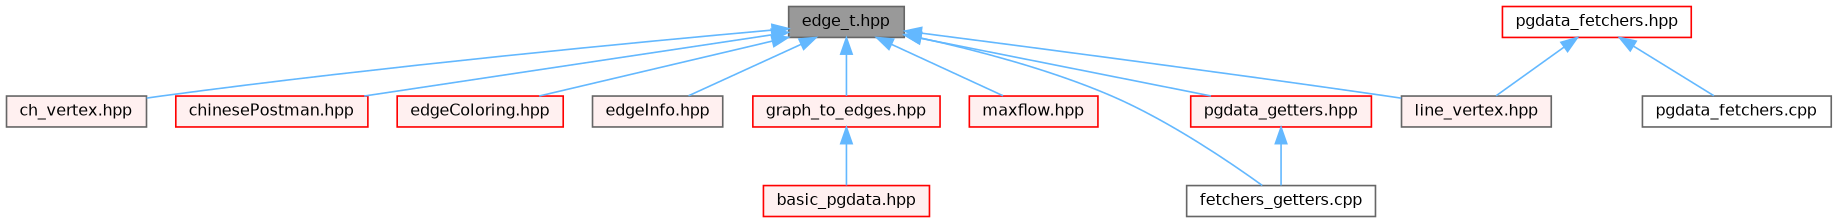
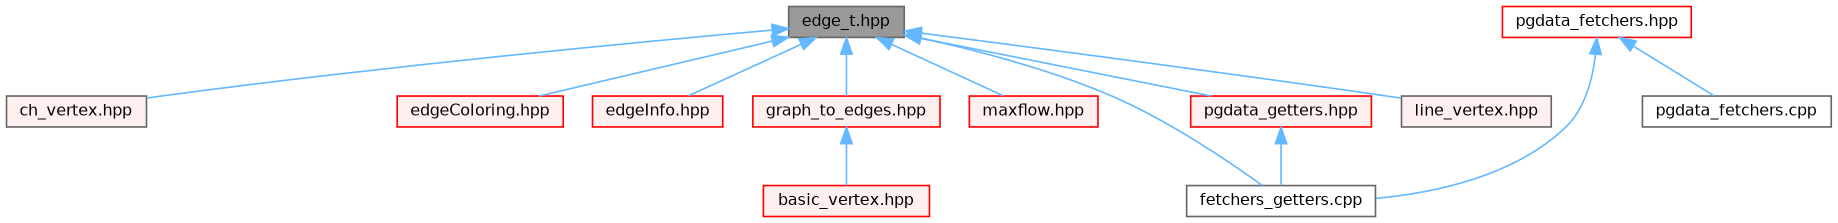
edge "line_vertex.hpp" -> "pgdata_fetchers.hpp": now "fetchers_getters.cpp" -> "pgdata_fetchers.hpp"
node "chinesePostman.hpp": removed
node "edgeInfo.hpp": color grey40 -> red
node "basic_pgdata.hpp": label "basic_pgdata.hpp" -> "basic_vertex.hpp"
